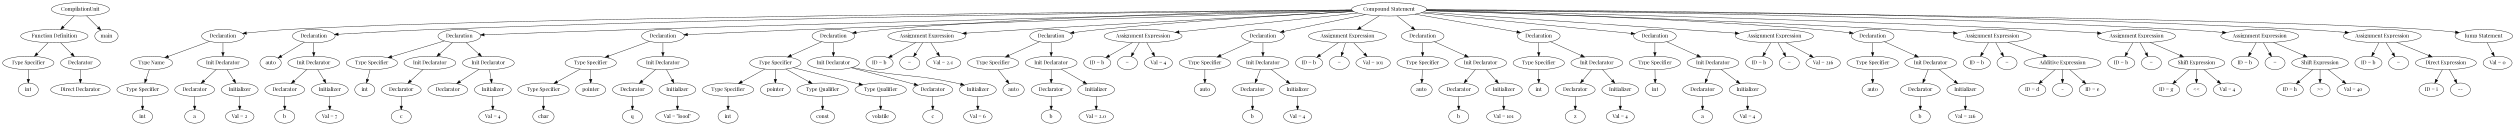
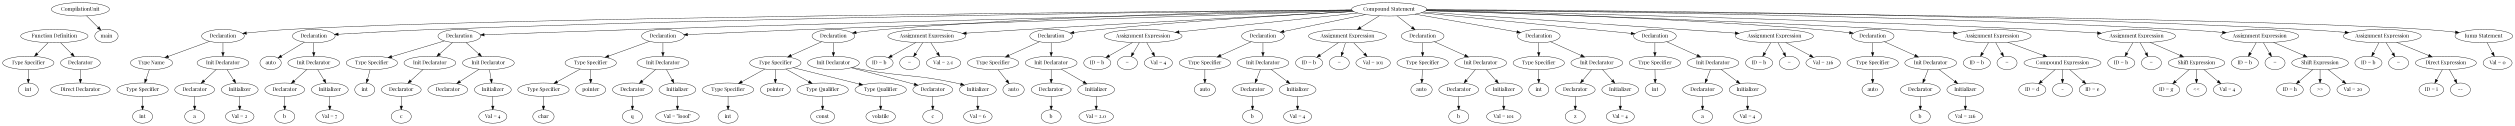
edge "CompilationUnit" -> "Function Definition": removed
node "Additive Expression": label "Additive Expression" -> "Compound Expression"
node "Val = 40": label "Val = 40" -> "Val = 20"
